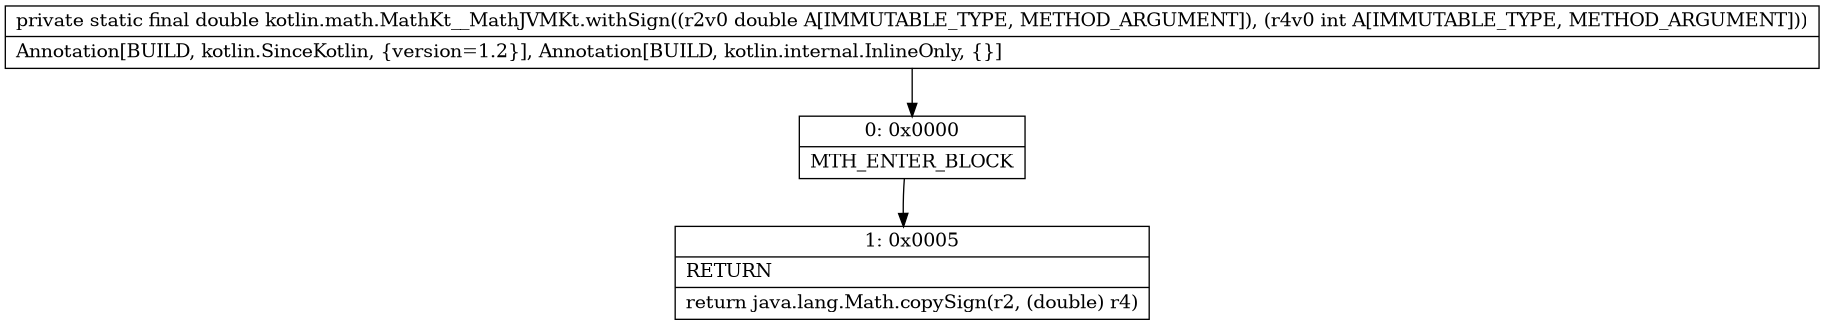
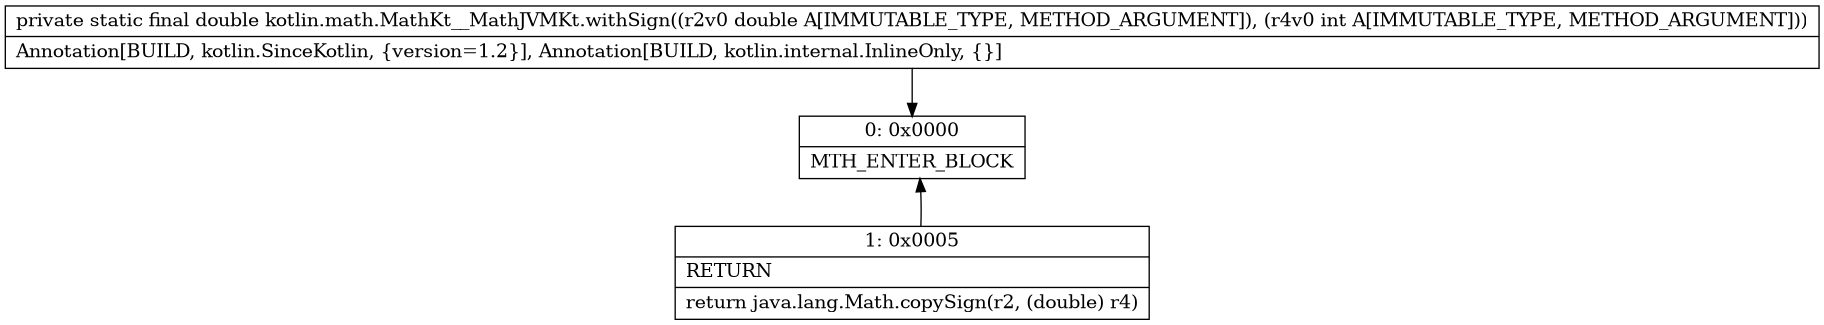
edge "0: 0x0000" -> "1: 0x0005": reversed
